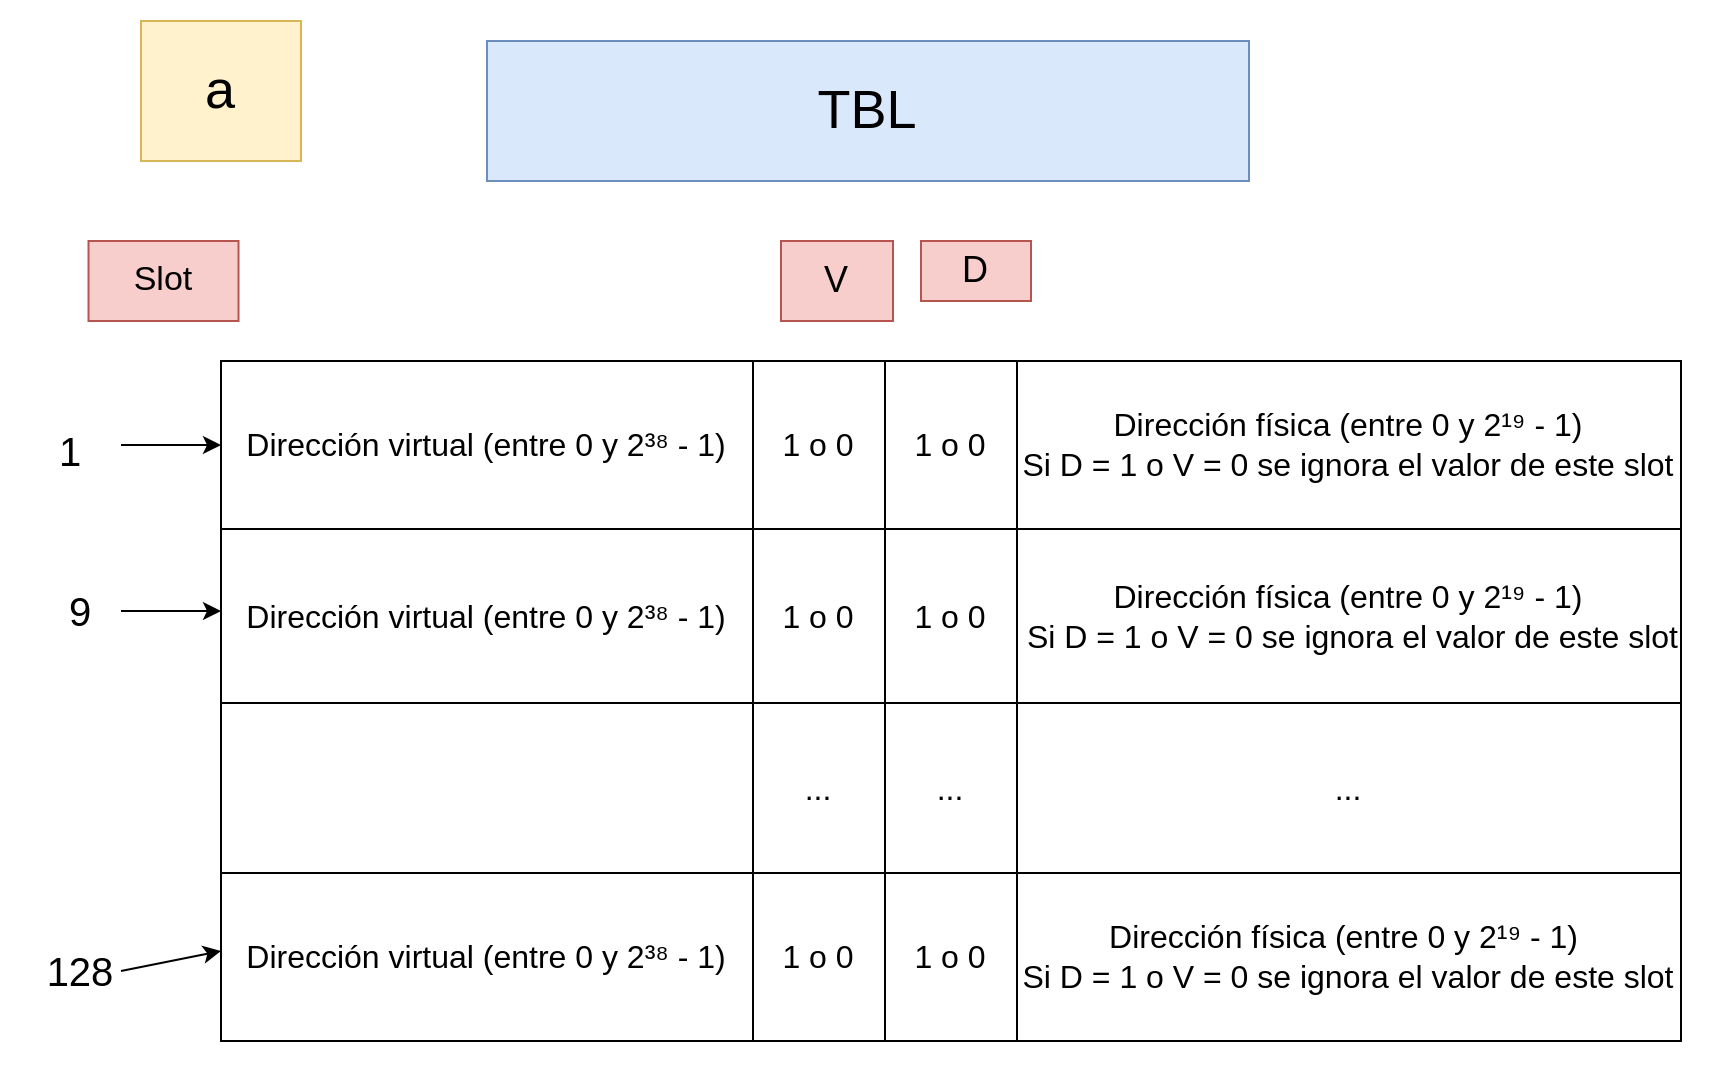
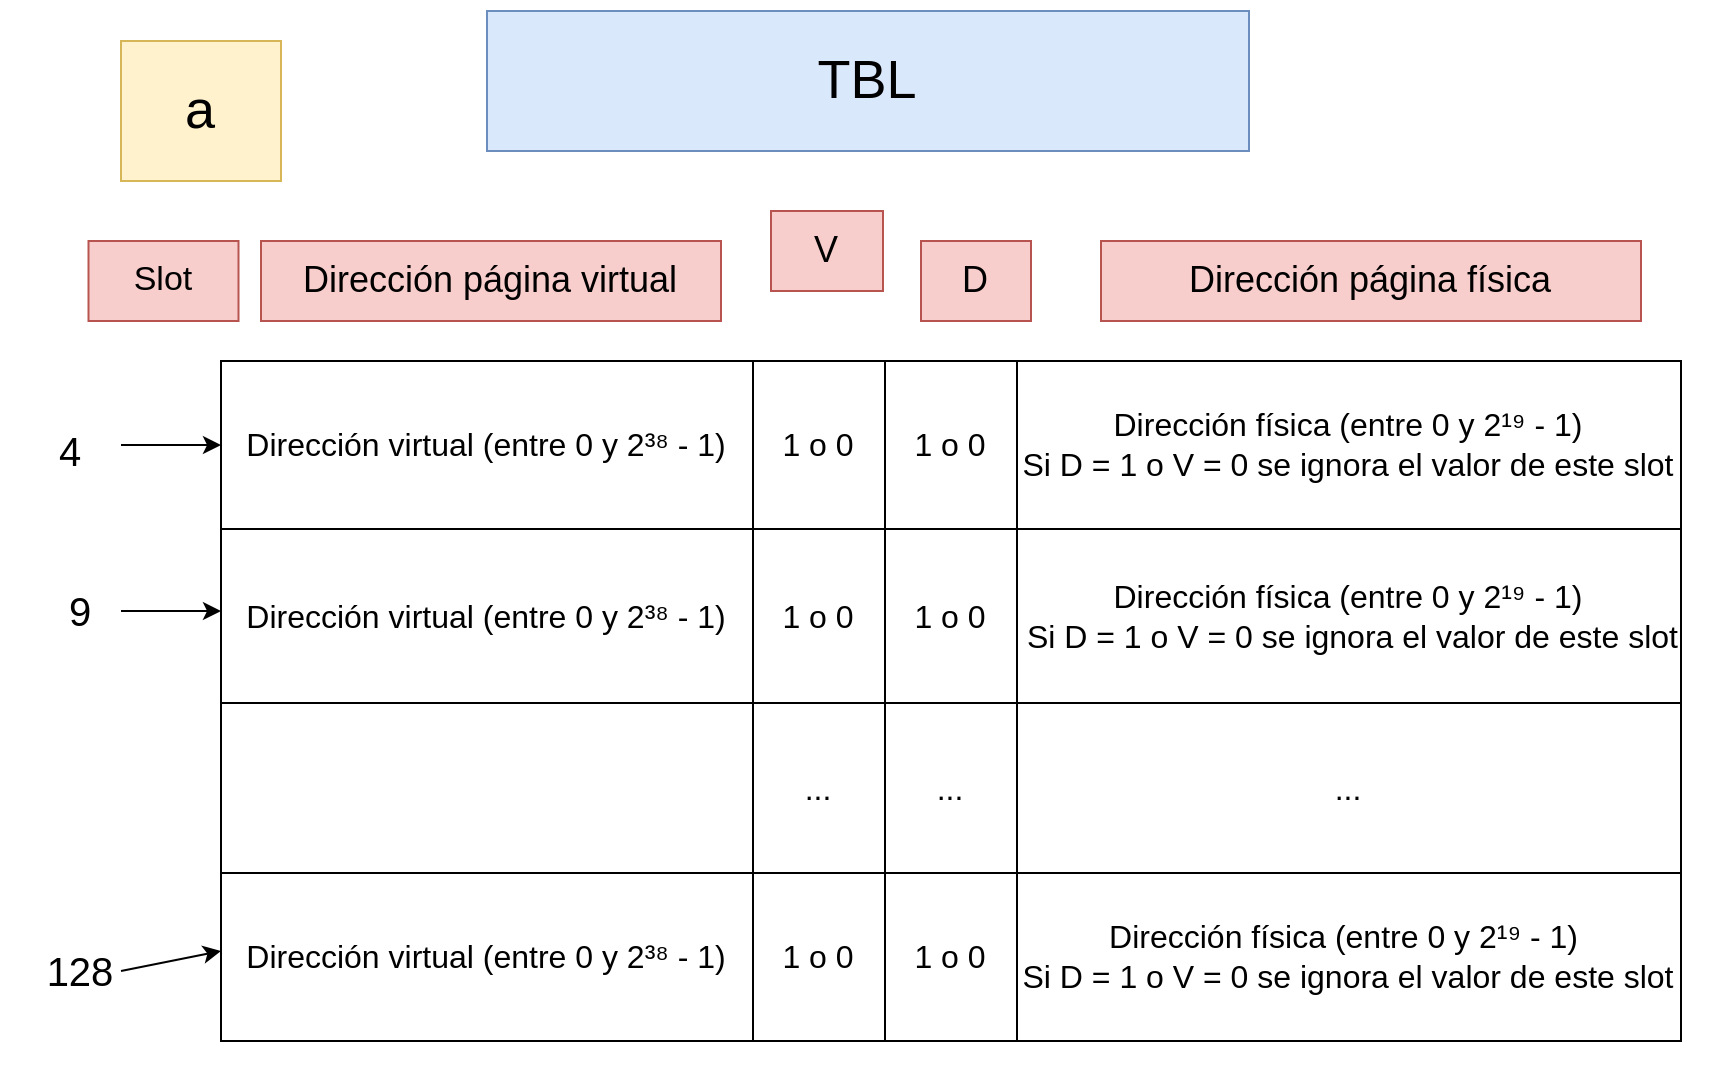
node "a": moved (221, 91) -> (201, 111)
node "TBL": moved (868, 111) -> (868, 81)
node "D": size 110x60 -> 110x80
node "Dirección página virtual": added
node "V": moved (837, 281) -> (827, 251)
node "Dirección página física": added
node "1": label "1" -> "4"
